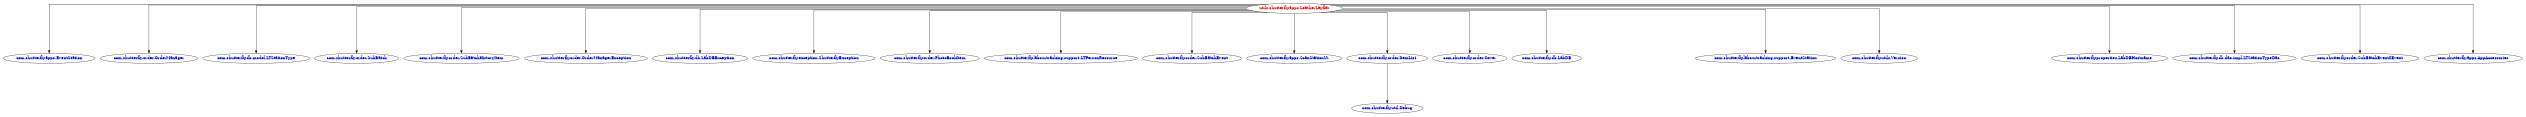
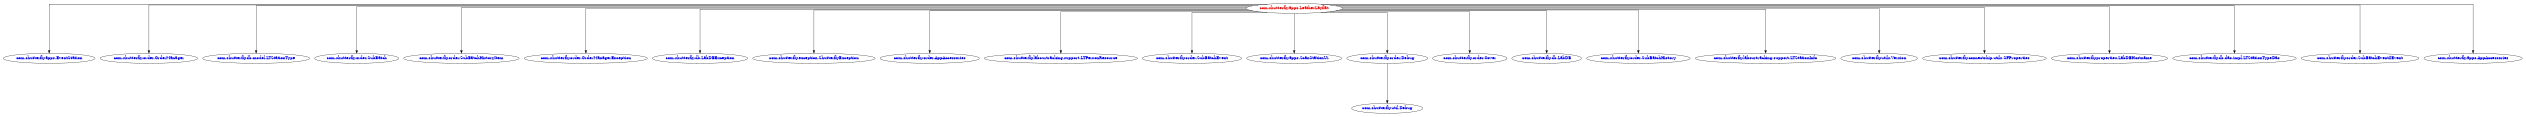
node "utils.shutterfly.apps.LeatherLayflat": label "utils.shutterfly.apps.LeatherLayflat" -> "com.shutterfly.apps.LeatherLayflat"
node "com.shutterfly.order.PhotoBookItem": label "com.shutterfly.order.PhotoBookItem" -> "com.shutterfly.order.AppAccessories"
node "com.shutterfly.order.ItemList": label "com.shutterfly.order.ItemList" -> "com.shutterfly.order.Debug"
node "com.shutterfly.order.SubBatchHistory": added
node "com.shutterfly.labourtracking.support.EventStation": label "com.shutterfly.labourtracking.support.EventStation" -> "com.shutterfly.labourtracking.support.LTStationInfo"
node "com.shutterfly.connectship.utils.SFProperties": added
